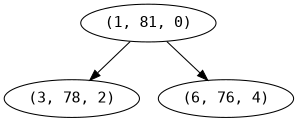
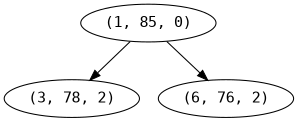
node "(1, 81, 0)": label "(1, 81, 0)" -> "(1, 85, 0)"
node "(6, 76, 4)": label "(6, 76, 4)" -> "(6, 76, 2)"
